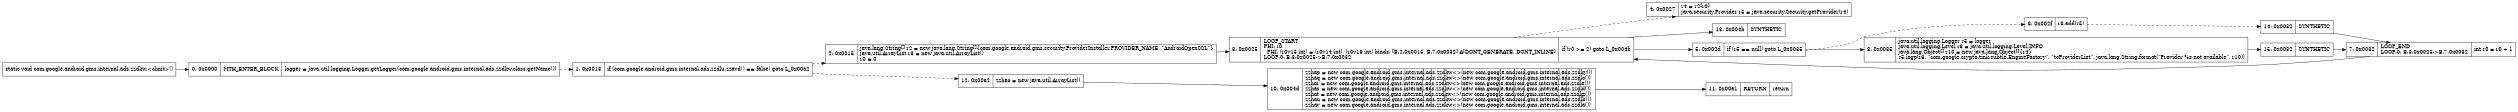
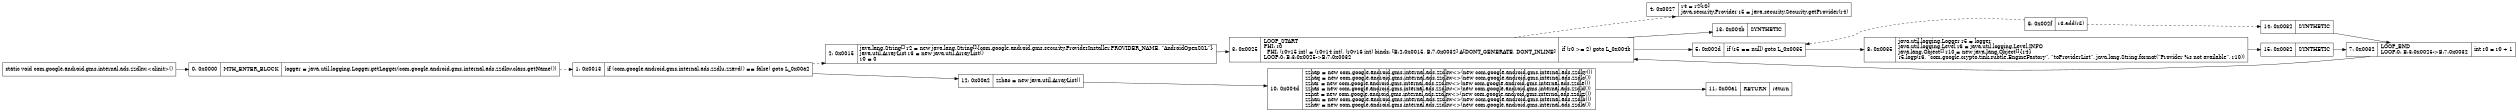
edge "5: 0x002d" -> "6: 0x002f": reversed
edge "1: 0x0013" -> "12: 0x00a2": style dashed -> solid
